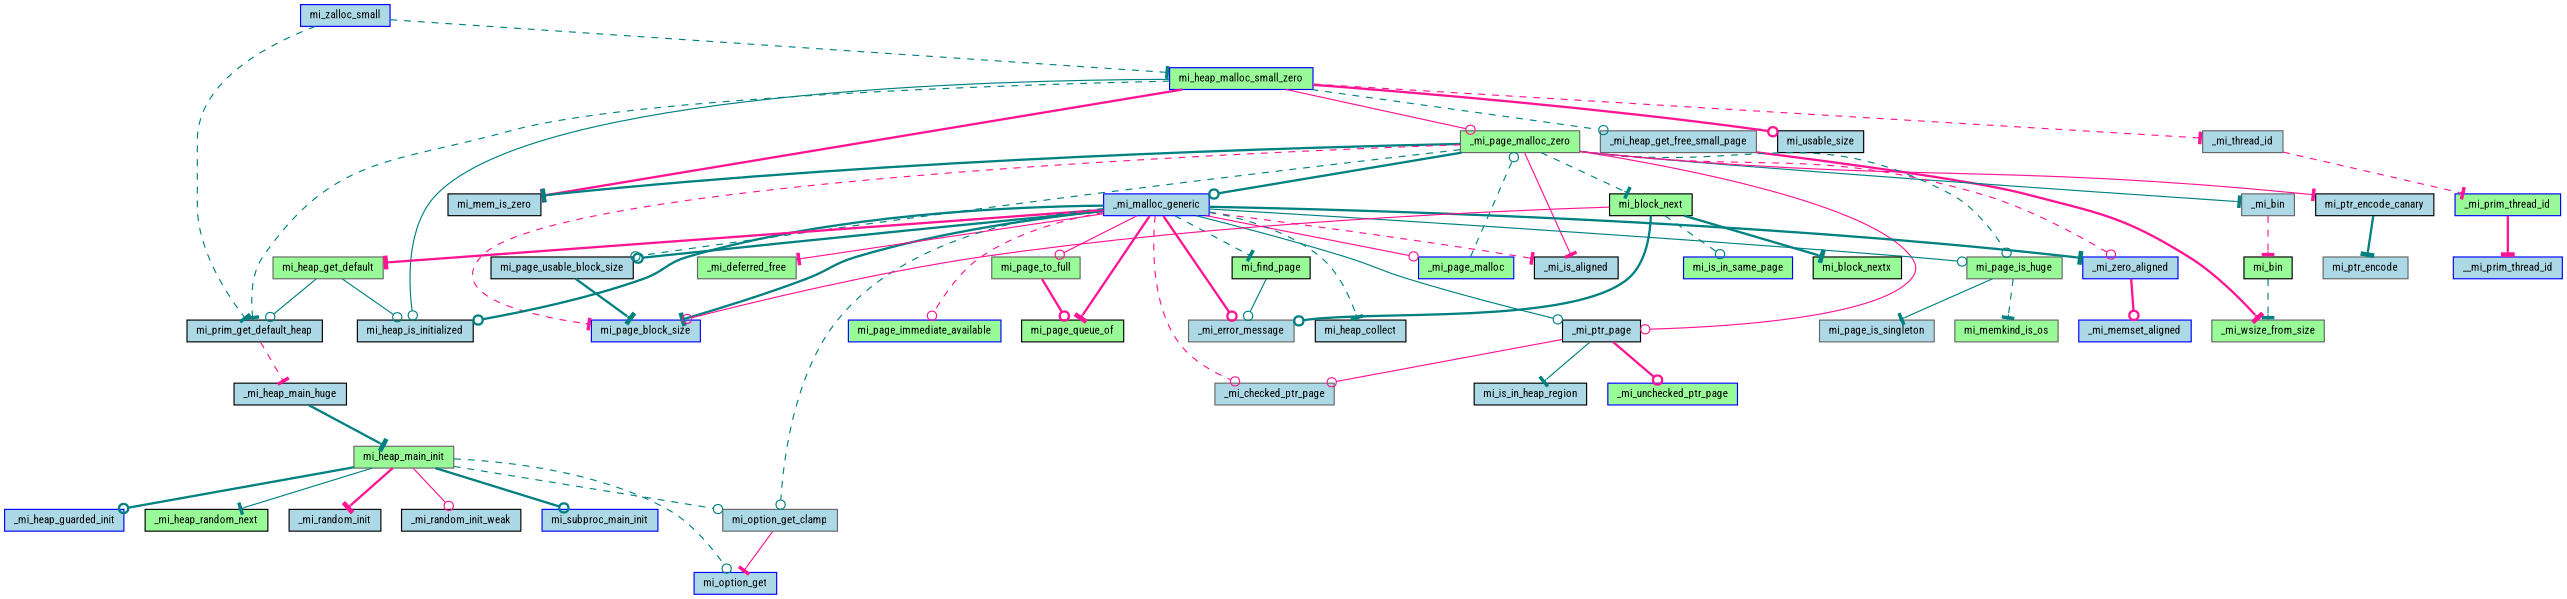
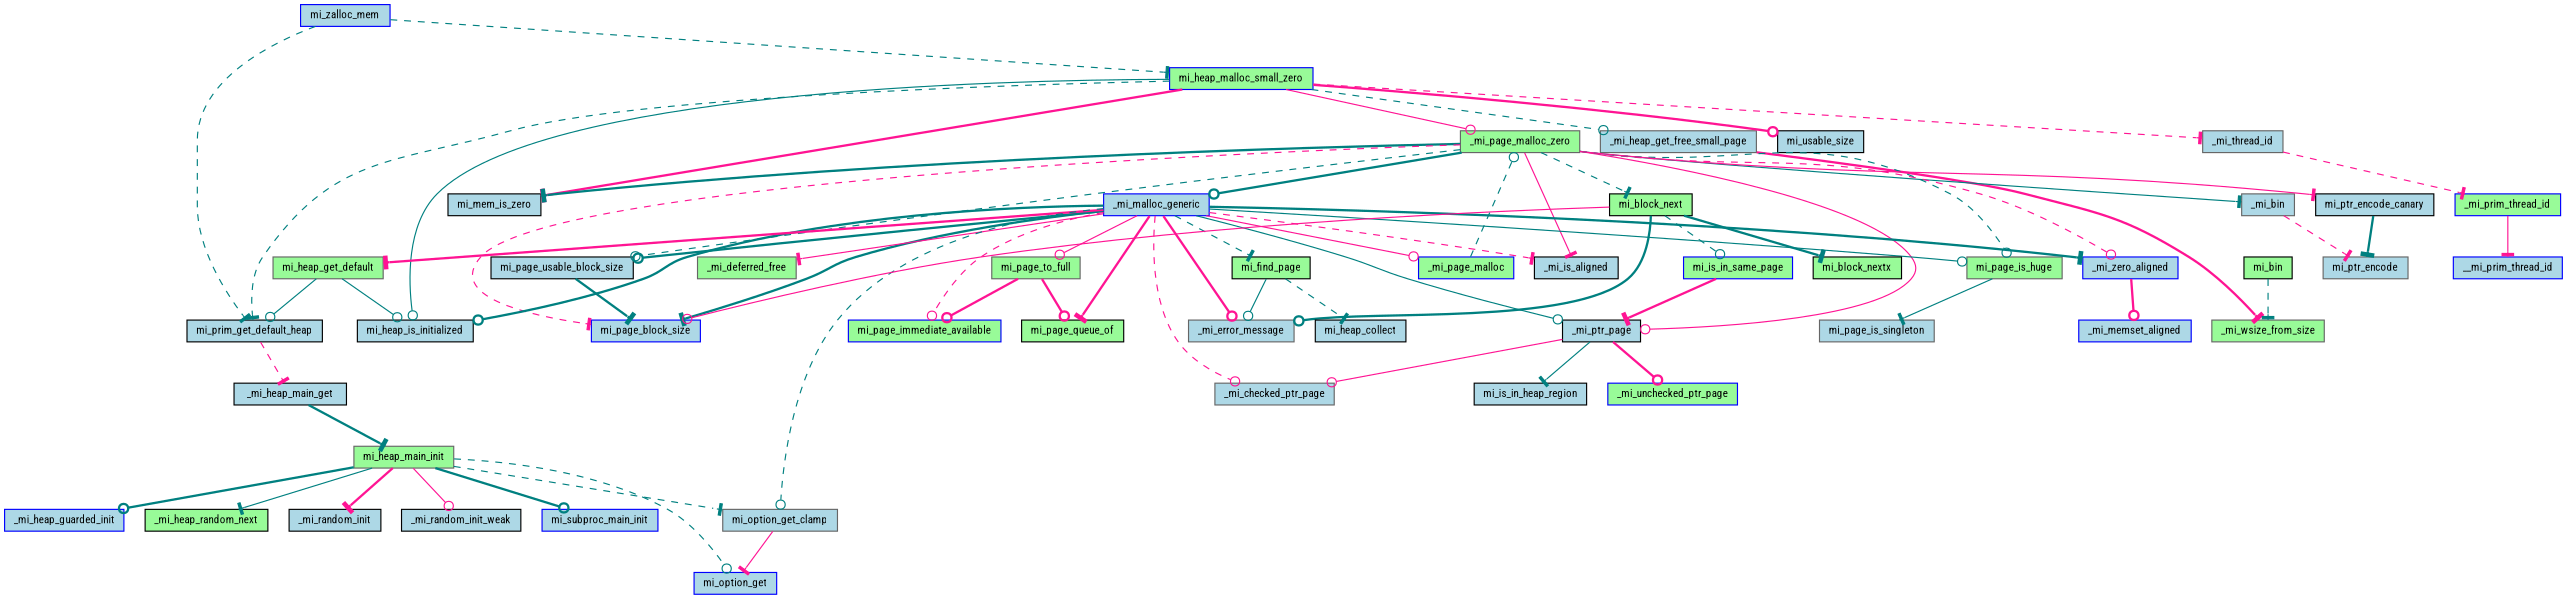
node "mi_zalloc_small": label "mi_zalloc_small" -> "mi_zalloc_mem"
edge "_mi_bin" -> "mi_bin": now "_mi_bin" -> "mi_ptr_encode"
edge "_mi_prim_thread_id" -> "__mi_prim_thread_id": style bold -> solid
edge "_mi_malloc_generic" -> "mi_heap_collect": now "mi_find_page" -> "mi_heap_collect"
edge "mi_page_to_full" -> "mi_page_immediate_available": added
edge "mi_is_in_same_page" -> "_mi_ptr_page": added
node "mi_memkind_is_os": removed
node "_mi_heap_main_huge": label "_mi_heap_main_huge" -> "_mi_heap_main_get"
edge "mi_heap_main_init" -> "mi_option_get_clamp": arrowhead odot -> tee
